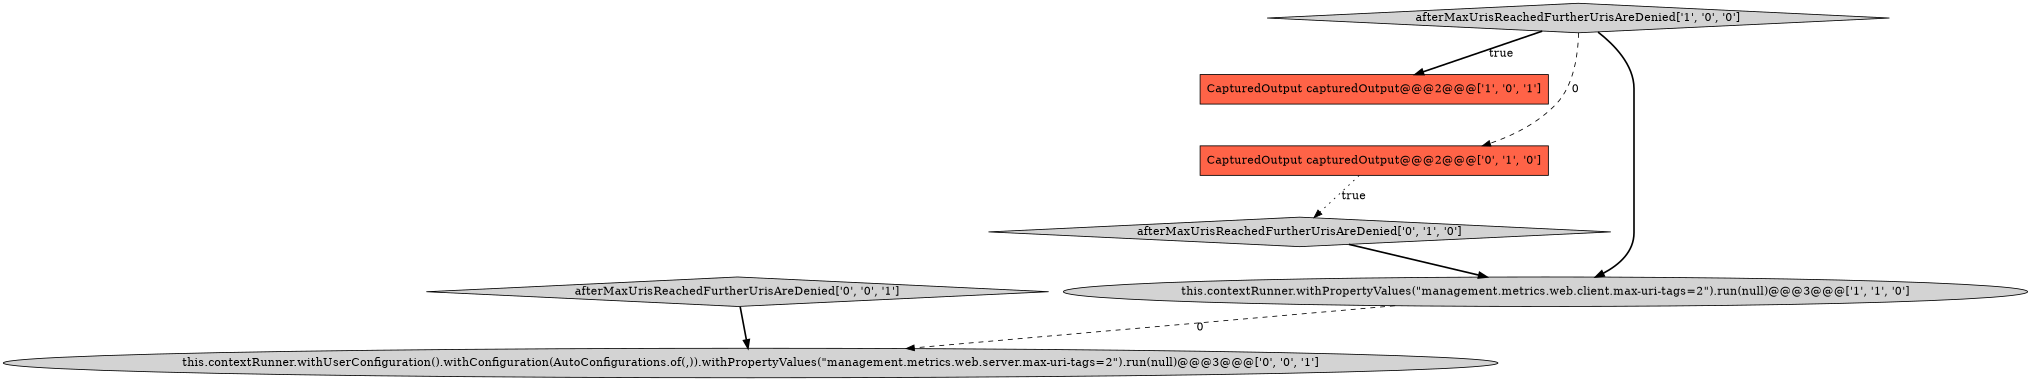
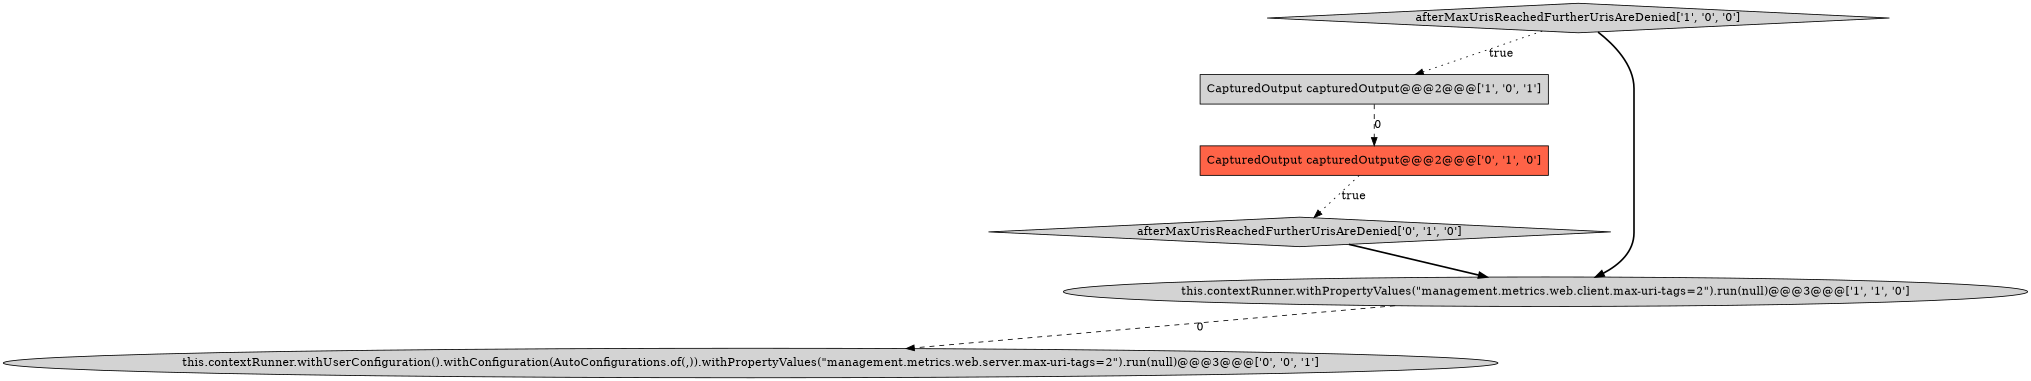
edge "afterMaxUrisReachedFurtherUrisAreDenied['1', '0', '0']" -> "CapturedOutput capturedOutput@@@2@@@['1', '0', '1']": style bold -> dotted
node "CapturedOutput capturedOutput@@@2@@@['1', '0', '1']": fillcolor tomato -> lightgray
edge "afterMaxUrisReachedFurtherUrisAreDenied['1', '0', '0']" -> "CapturedOutput capturedOutput@@@2@@@['0', '1', '0']": now "CapturedOutput capturedOutput@@@2@@@['1', '0', '1']" -> "CapturedOutput capturedOutput@@@2@@@['0', '1', '0']"
node "afterMaxUrisReachedFurtherUrisAreDenied['0', '0', '1']": removed
